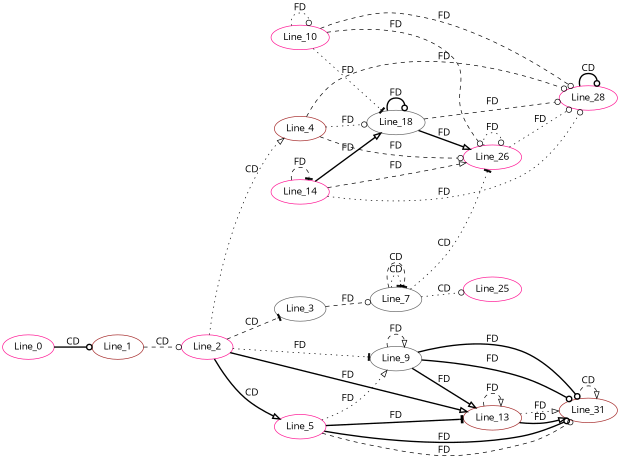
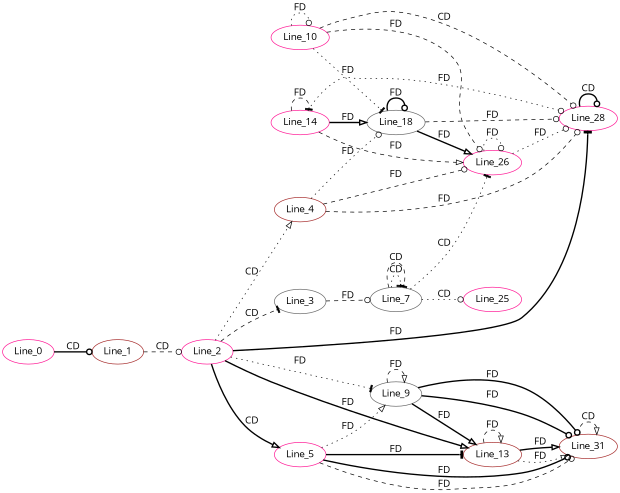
edge "Line_10" -> "Line_28": label "FD" -> "CD"
edge "Line_2" -> "Line_28": added, label "FD"
